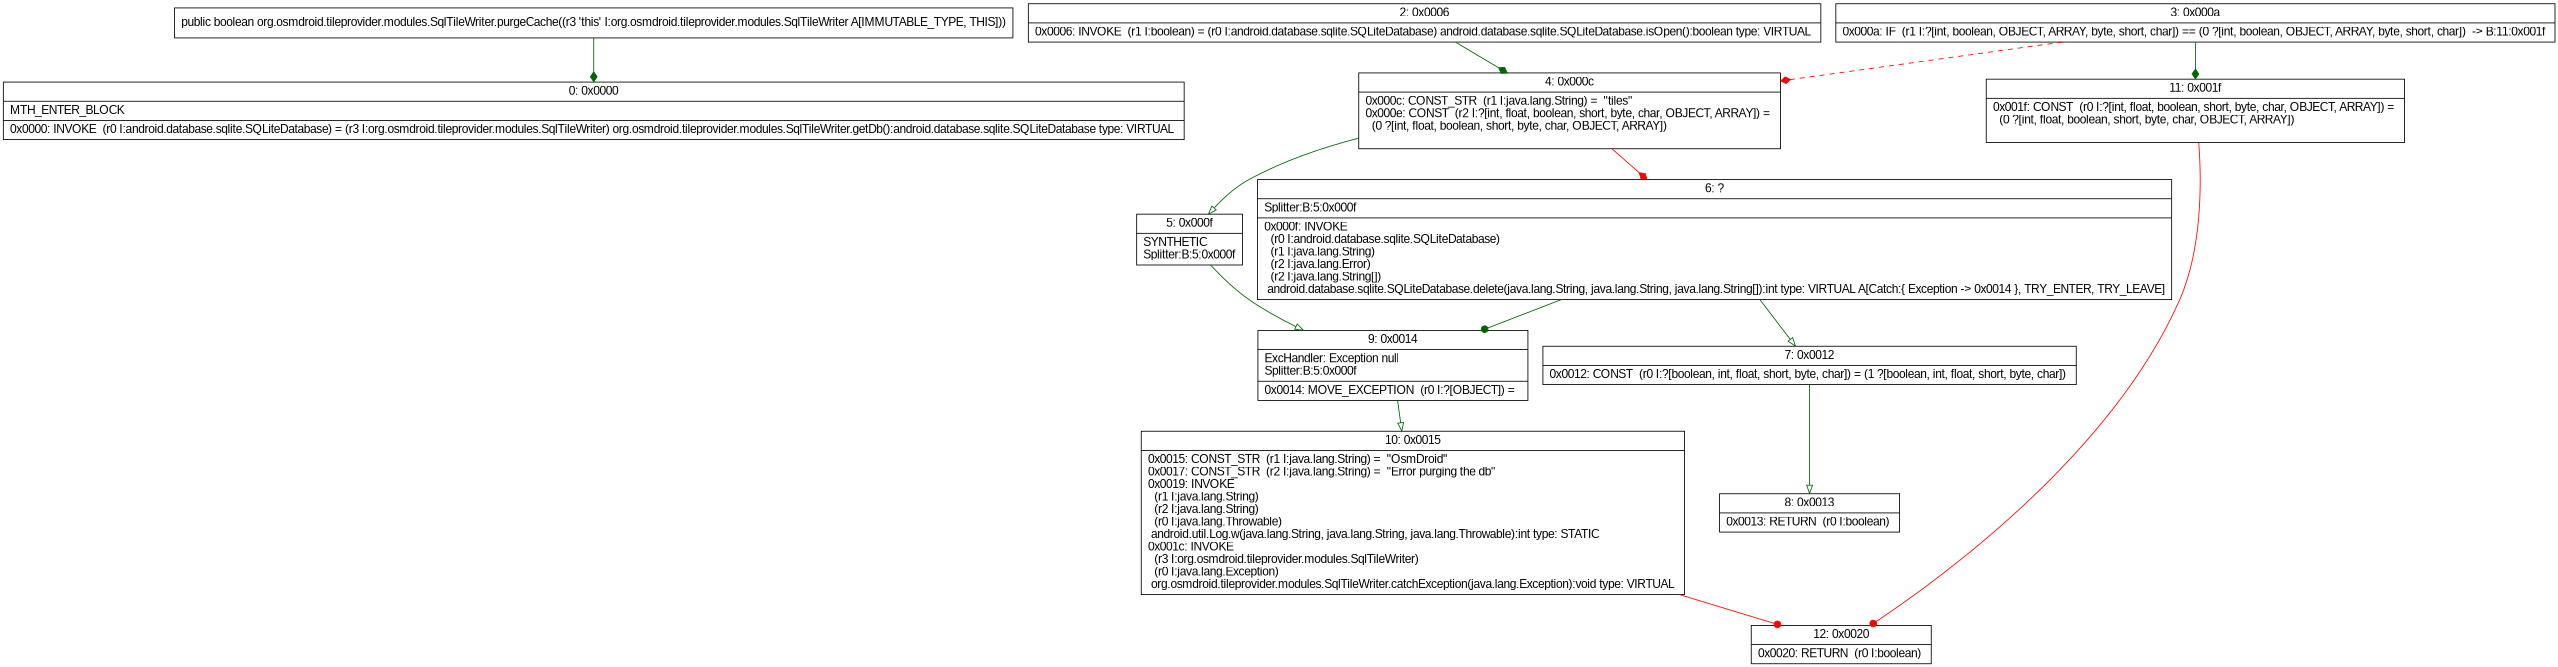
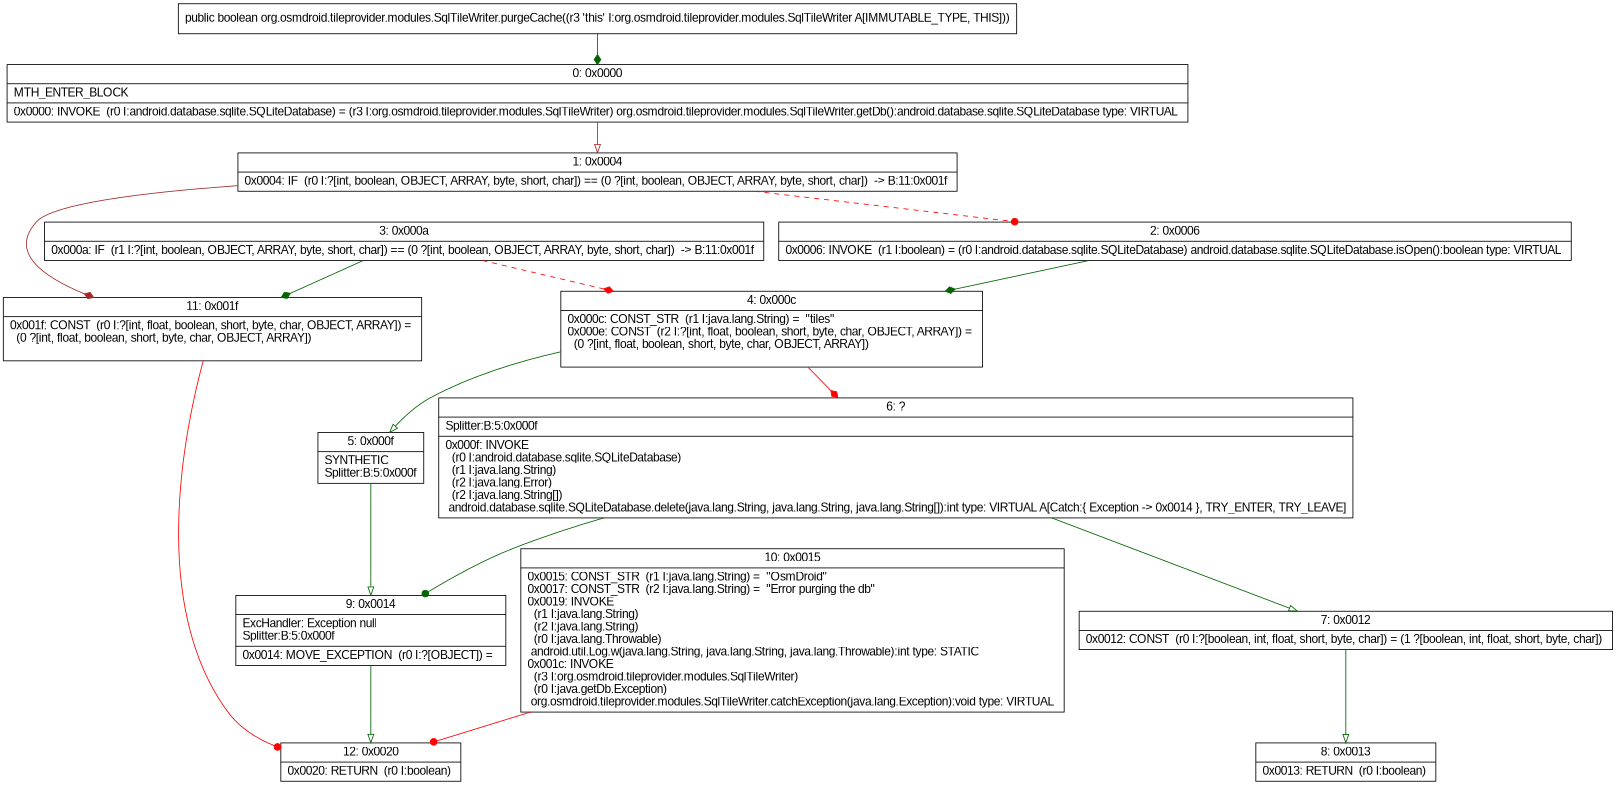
node "1: 0x0004": added
edge "9: 0x0014" -> "10: 0x0015": now "9: 0x0014" -> "12: 0x0020"
node "10: 0x0015": text "(r0 I:java.lang.Exception)" -> "(r0 I:java.getDb.Exception)"
